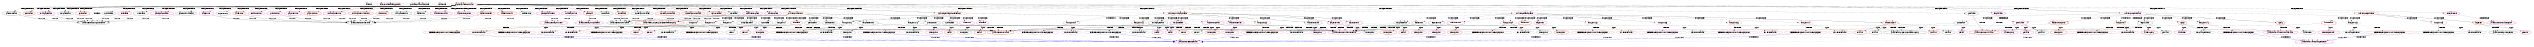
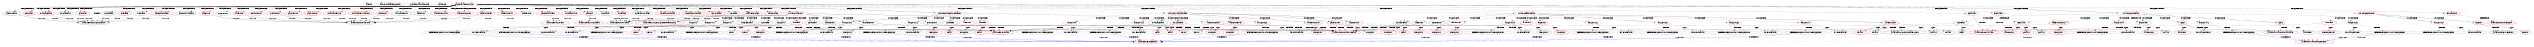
edge "void setupMultiplayerPane()" -> "anonymous19": label "IMPLEMENT" -> "INSTANTIATE"
edge "void setupOptionsPane()" -> "anonymous44": label "IMPLEMENT" -> "INSTANTIATE"
